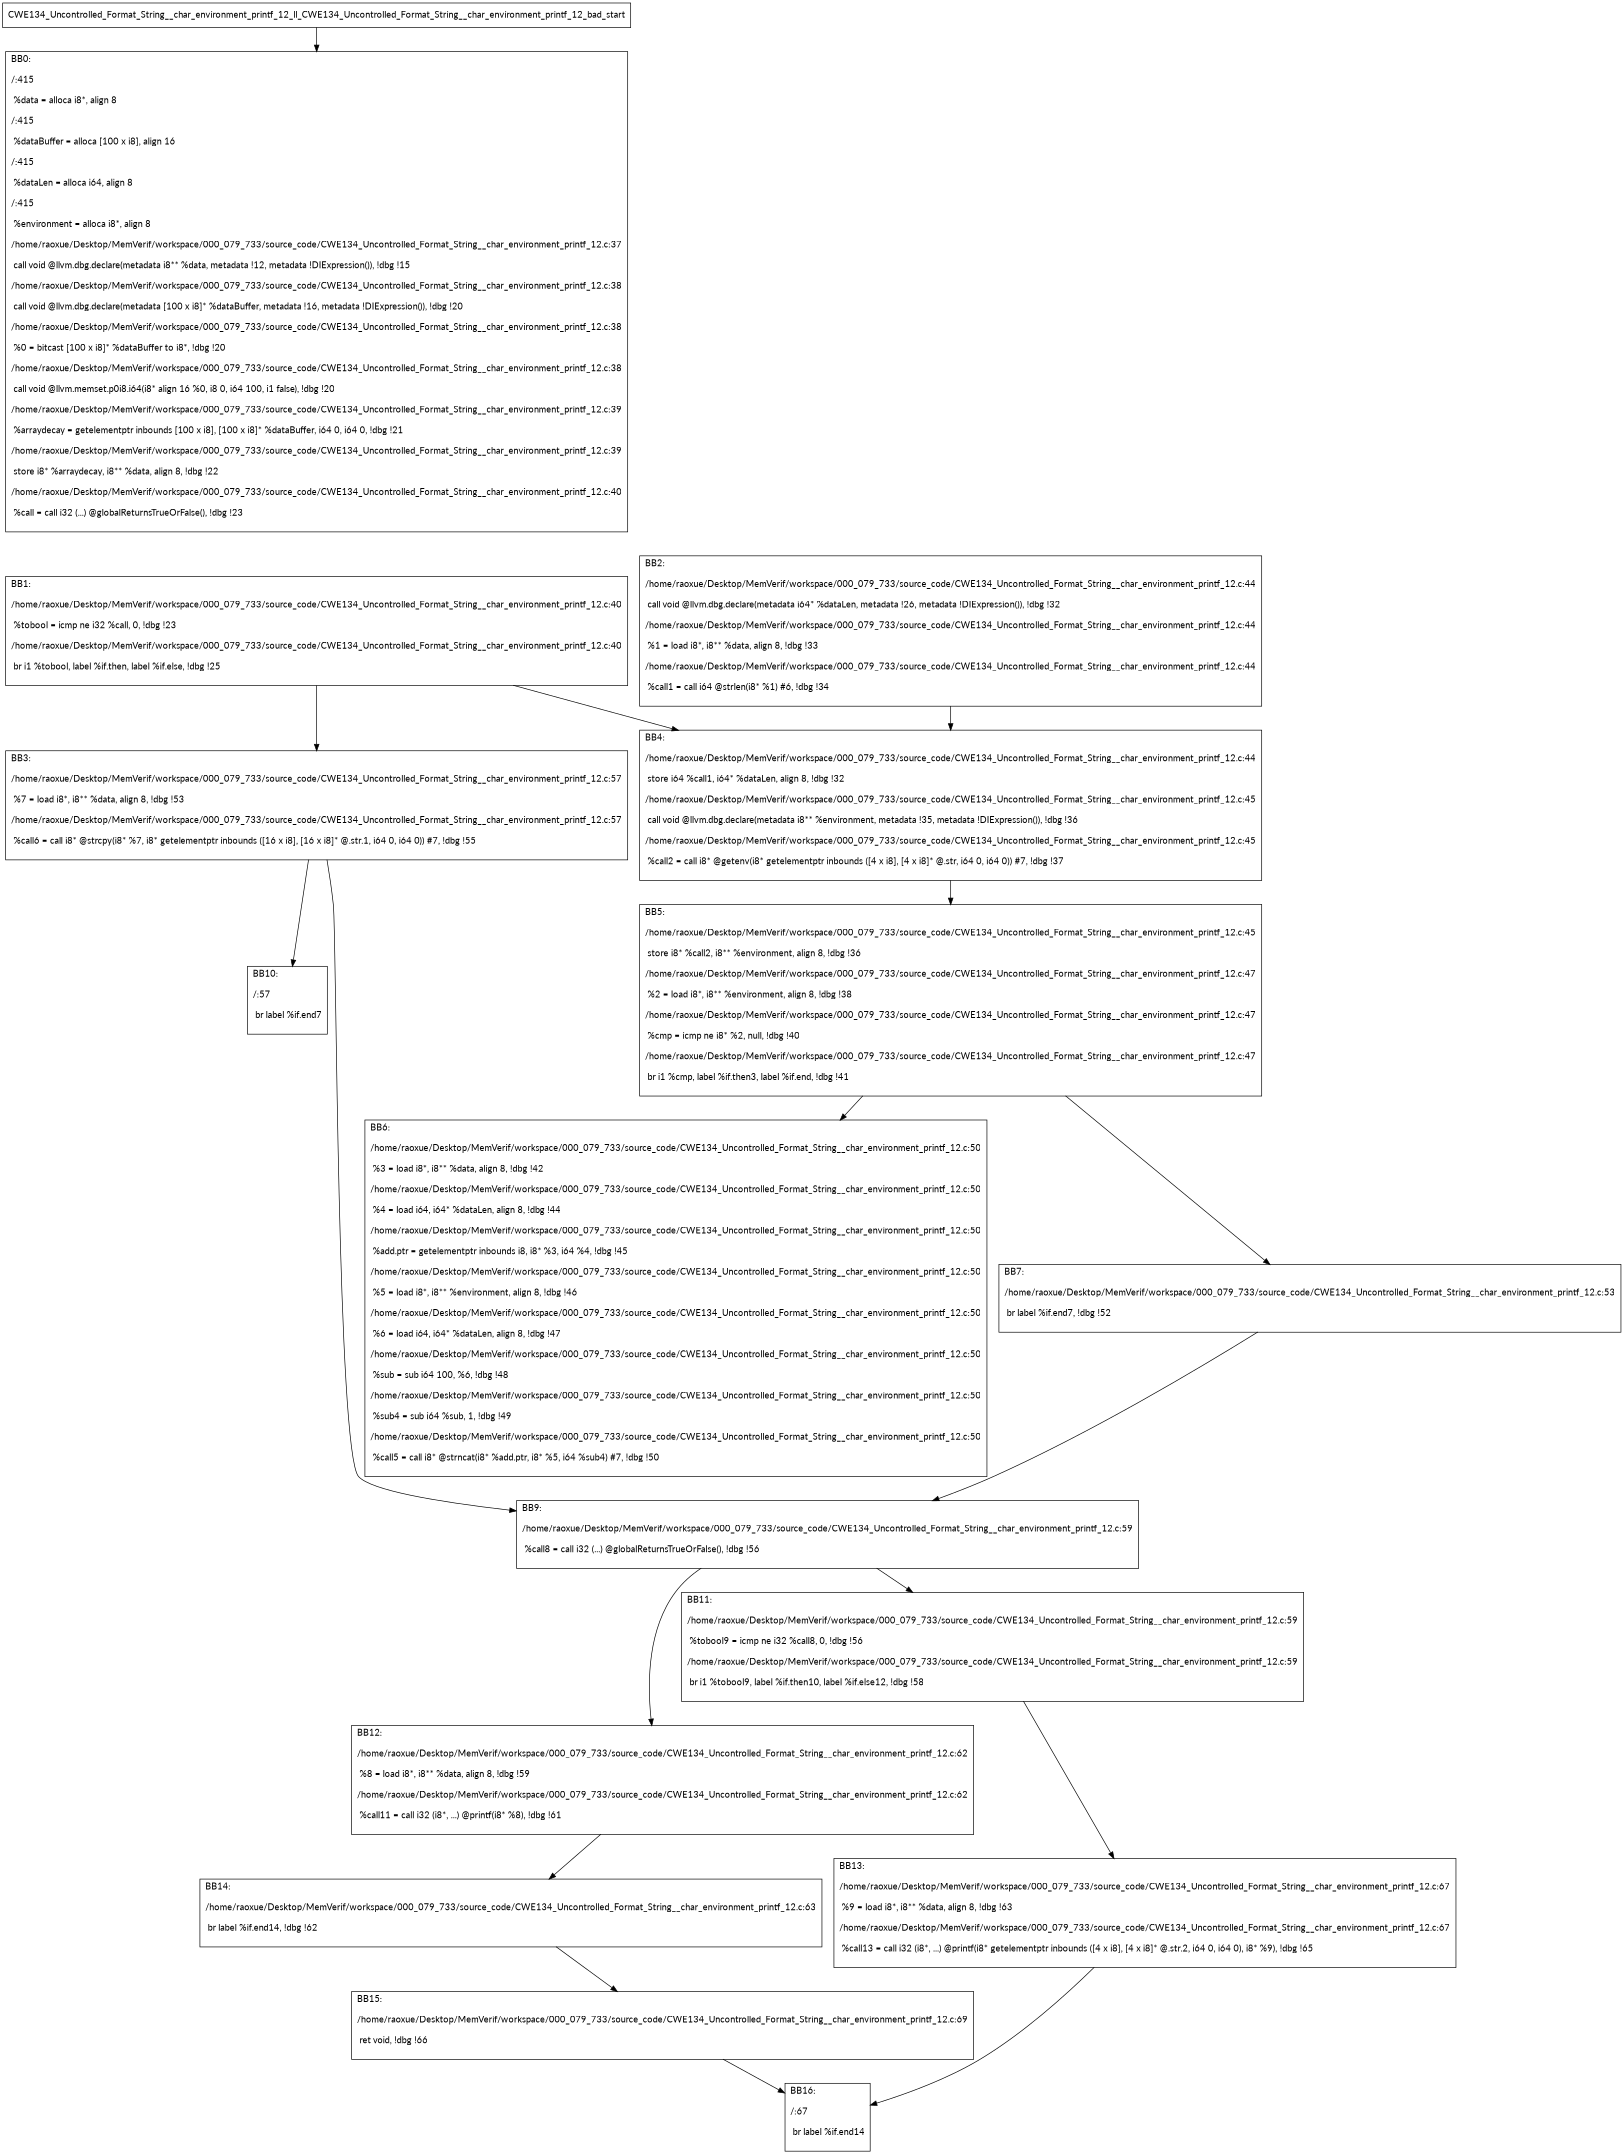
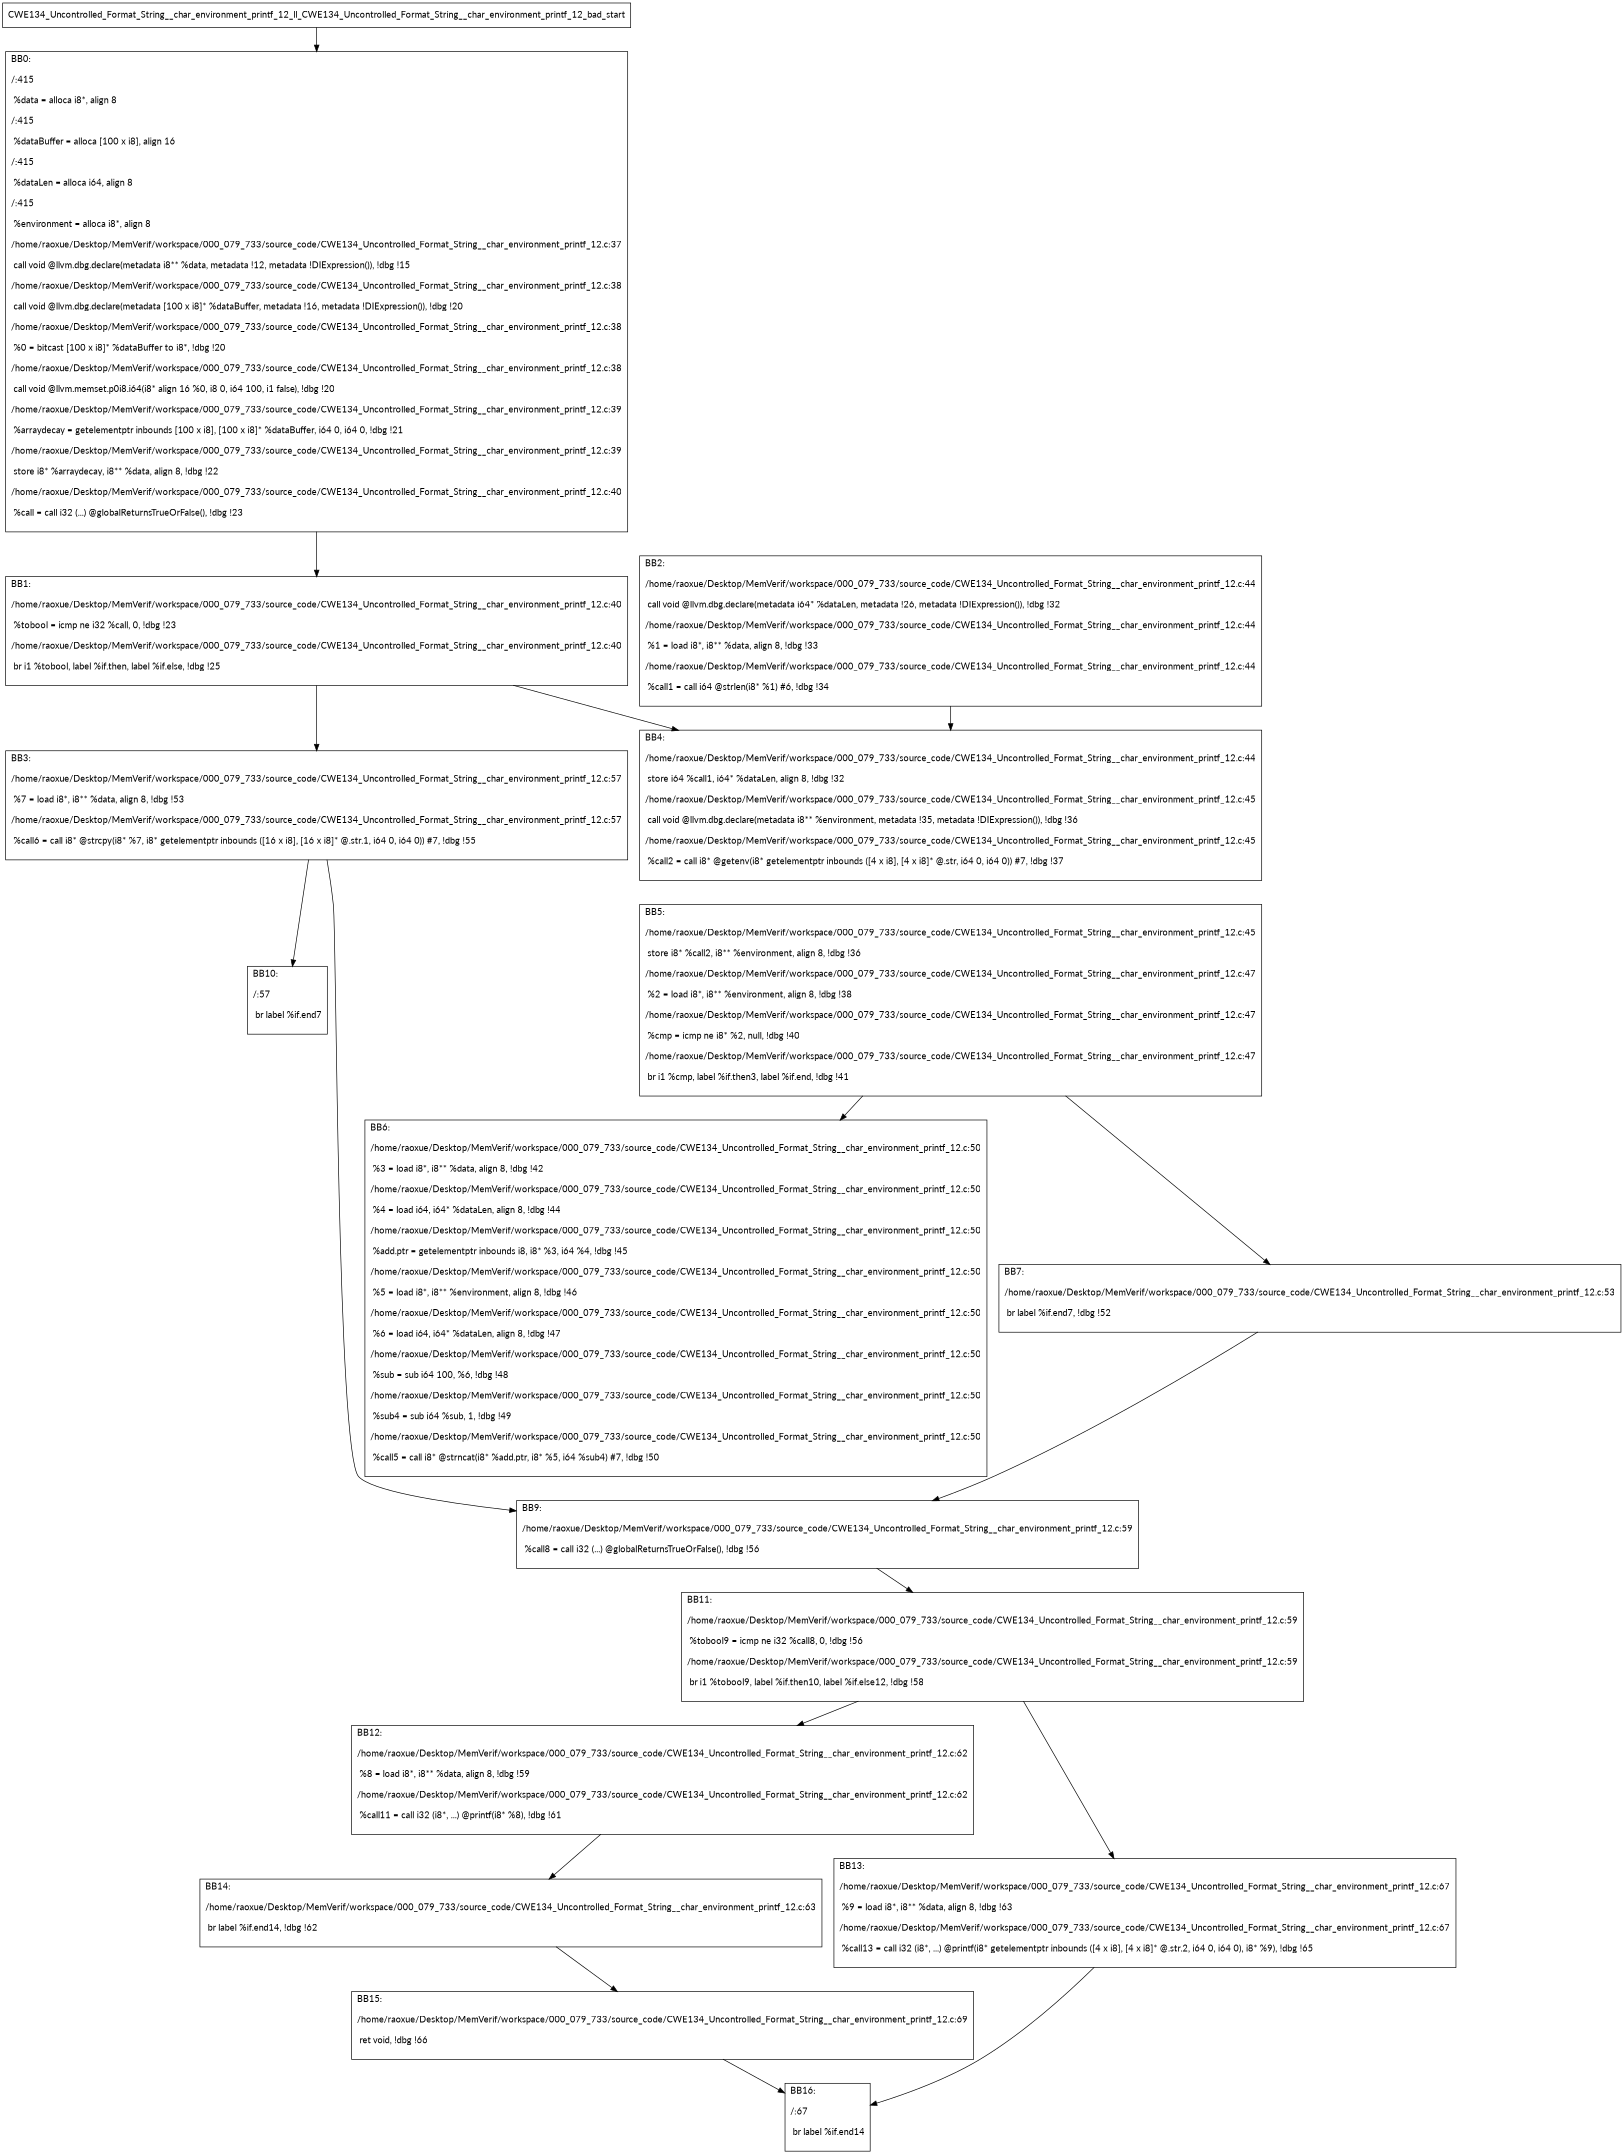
edge "BB0:" -> "BB1:": added
edge "BB4:" -> "BB5:": removed
edge "BB9:" -> "BB12:": now "BB11:" -> "BB12:"
